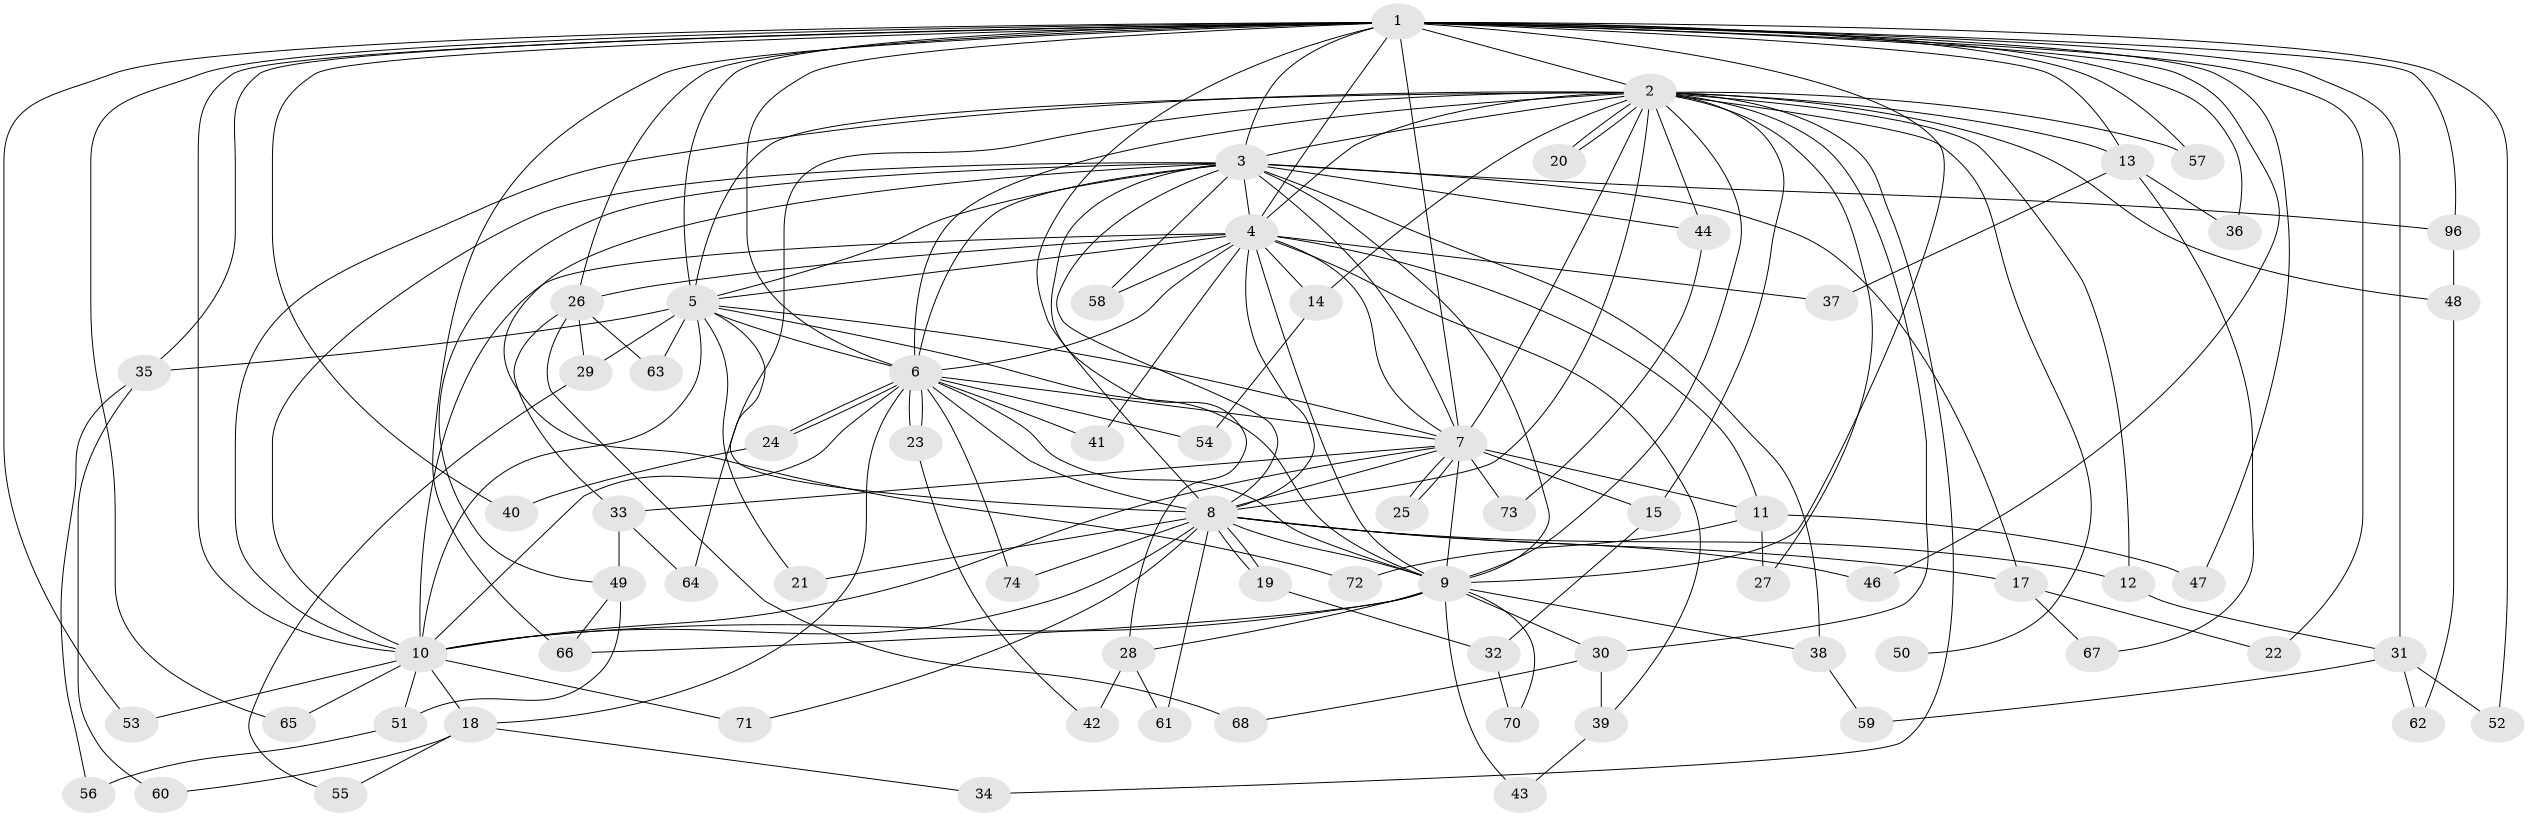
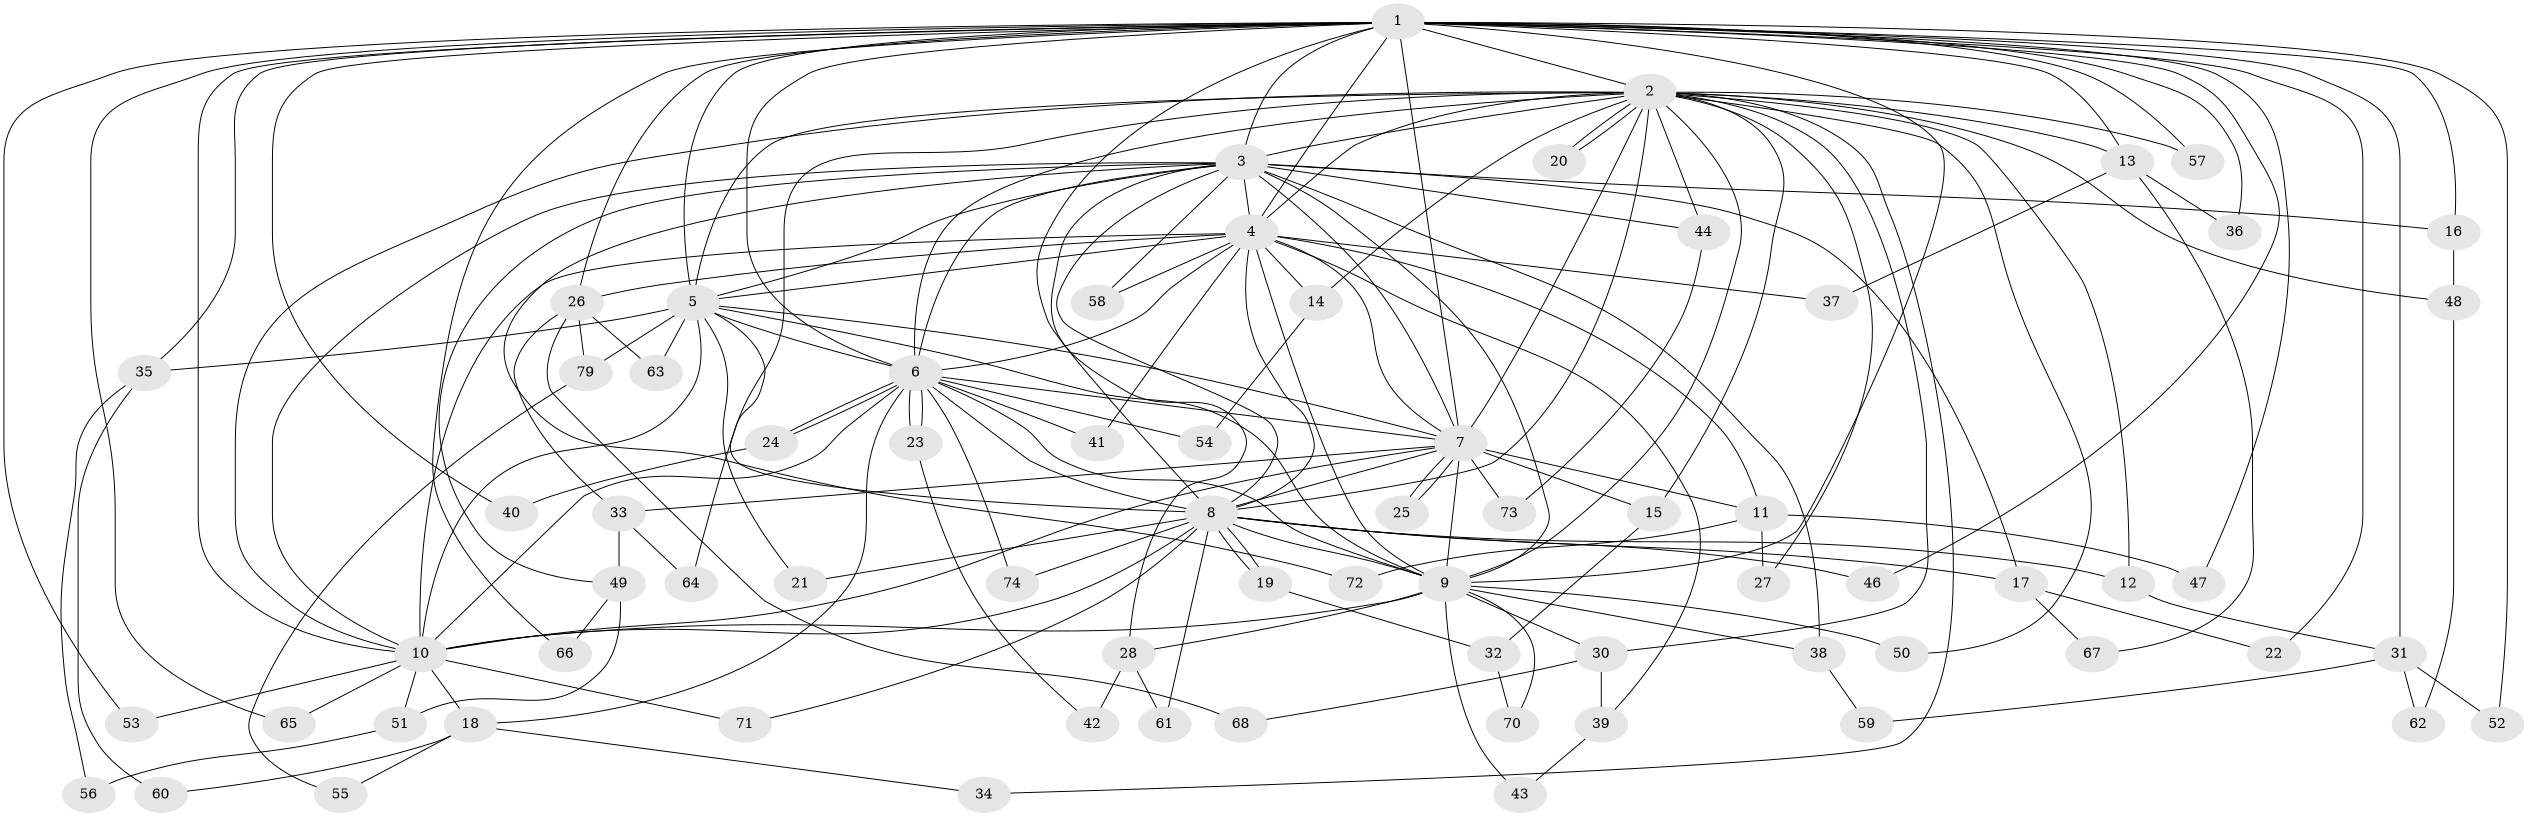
node "96": label "96" -> "16"
node "29": label "29" -> "79"
edge "9" -- "66": now "9" -- "50"
